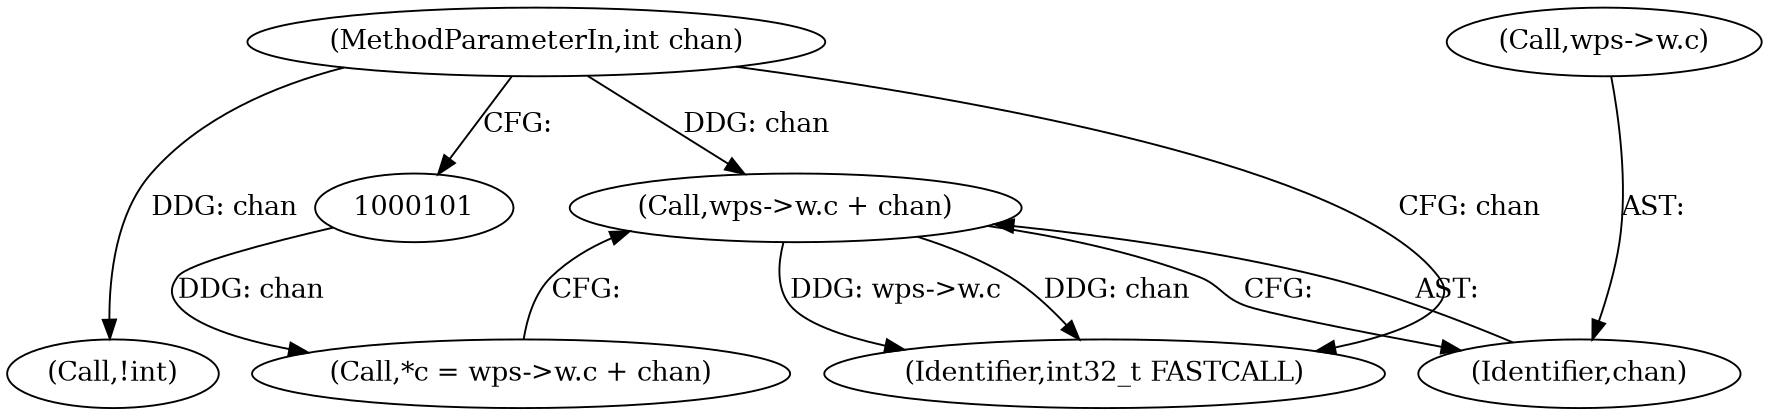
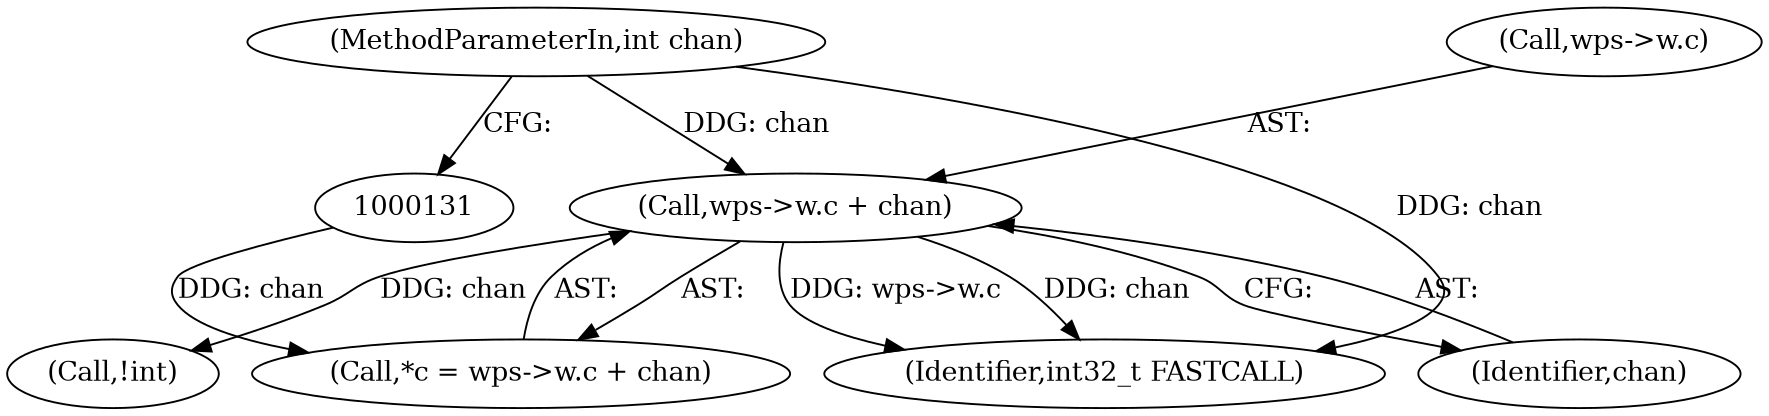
edge "(MethodParameterIn,int chan)" -> "(Call,!int)": now "(Call,wps->w.c + chan)" -> "(Call,!int)"
edge "(Call,wps->w.c)" -> "(Identifier,chan)": now "(Call,wps->w.c)" -> "(Call,wps->w.c + chan)"
node "1000101": label "1000101" -> "1000131"
edge "(MethodParameterIn,int chan)" -> "(Identifier,int32_t FASTCALL)": label "CFG: chan" -> "DDG: chan"
edge "(Call,wps->w.c + chan)" -> "(Call,*c = wps->w.c + chan)": added, label "AST:"
edge "(Call,*c = wps->w.c + chan)" -> "(Call,wps->w.c + chan)": label "CFG: " -> "AST: "
